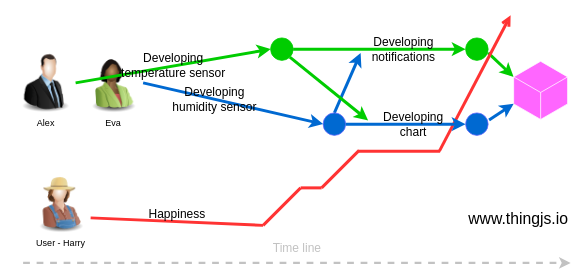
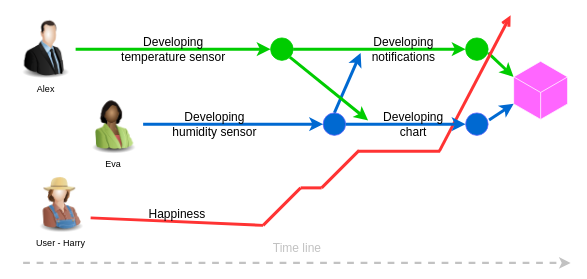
node "Alex": moved (45, 83) -> (45, 49)
node "Eva": moved (113, 83) -> (113, 124)
node "www.thingjs.io": removed
